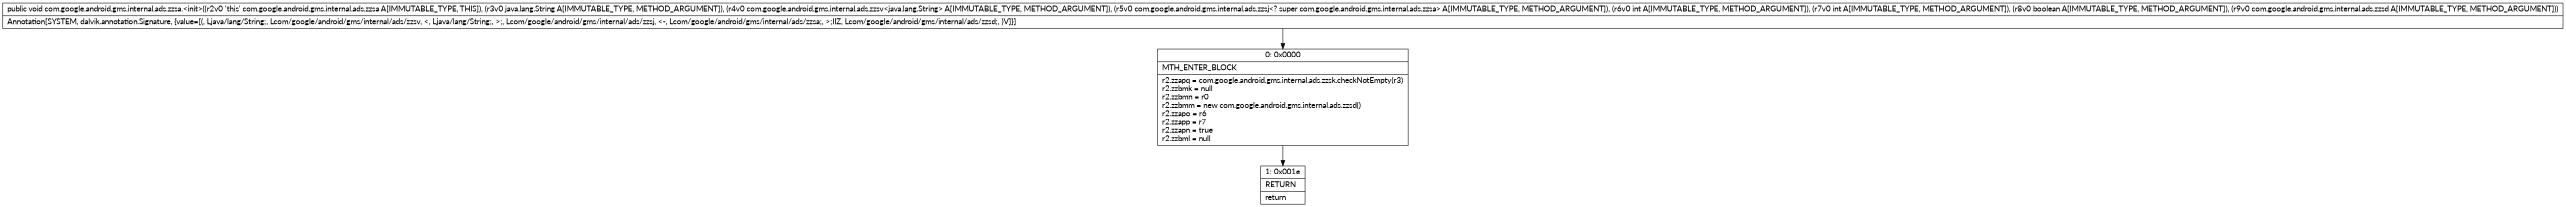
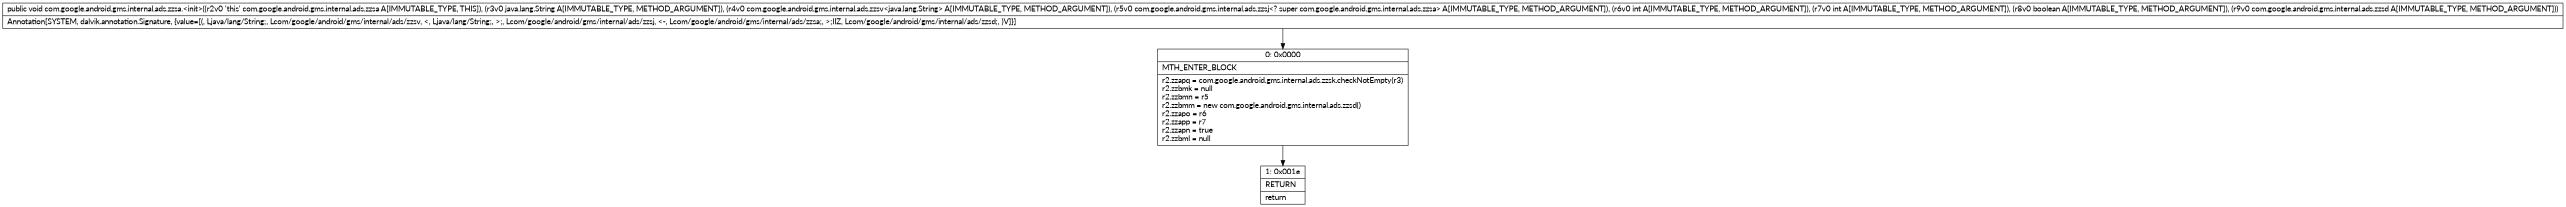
node "0: 0x0000": text "r2.zzbmn = r0" -> "r2.zzbmn = r5"
